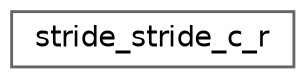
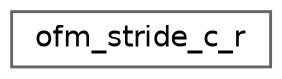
node "stride_stride_c_r": label "stride_stride_c_r" -> "ofm_stride_c_r"
